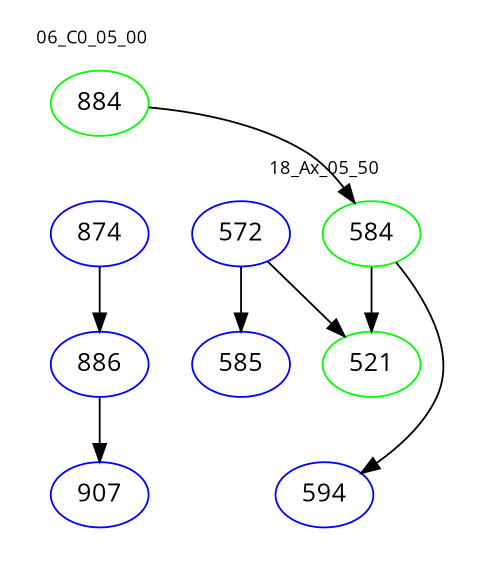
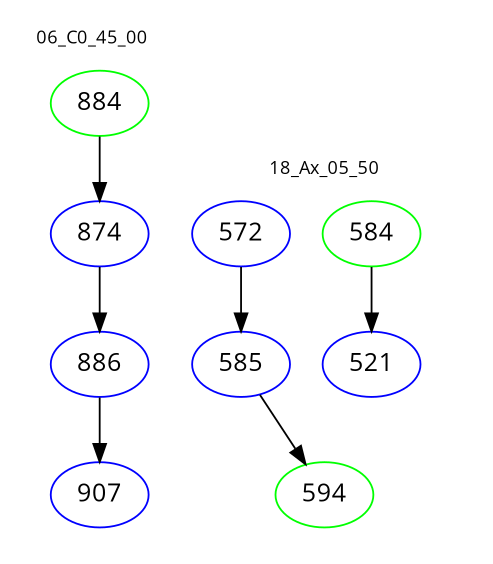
cluster "06_C0_05_00": label "06_C0_05_00" -> "06_C0_45_00"
edge "884" -> "584": now "884" -> "874"
edge "572" -> "521": removed
node "521": color green -> blue
edge "584" -> "594": now "585" -> "594"
node "594": color blue -> green
